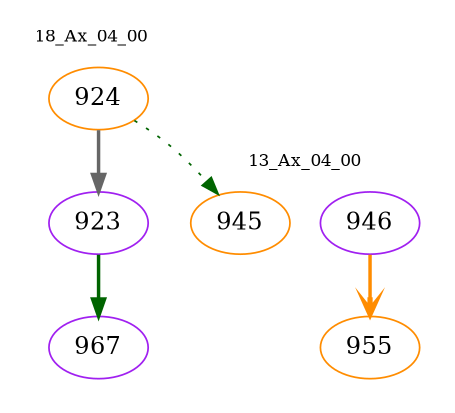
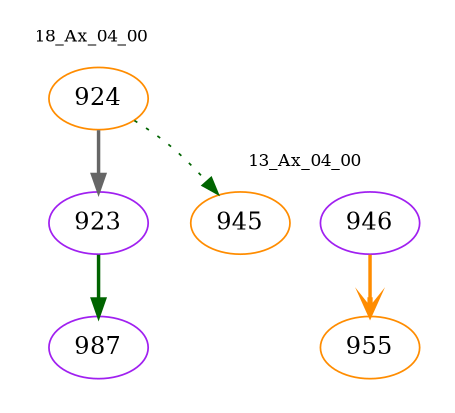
node "967": label "967" -> "987"
